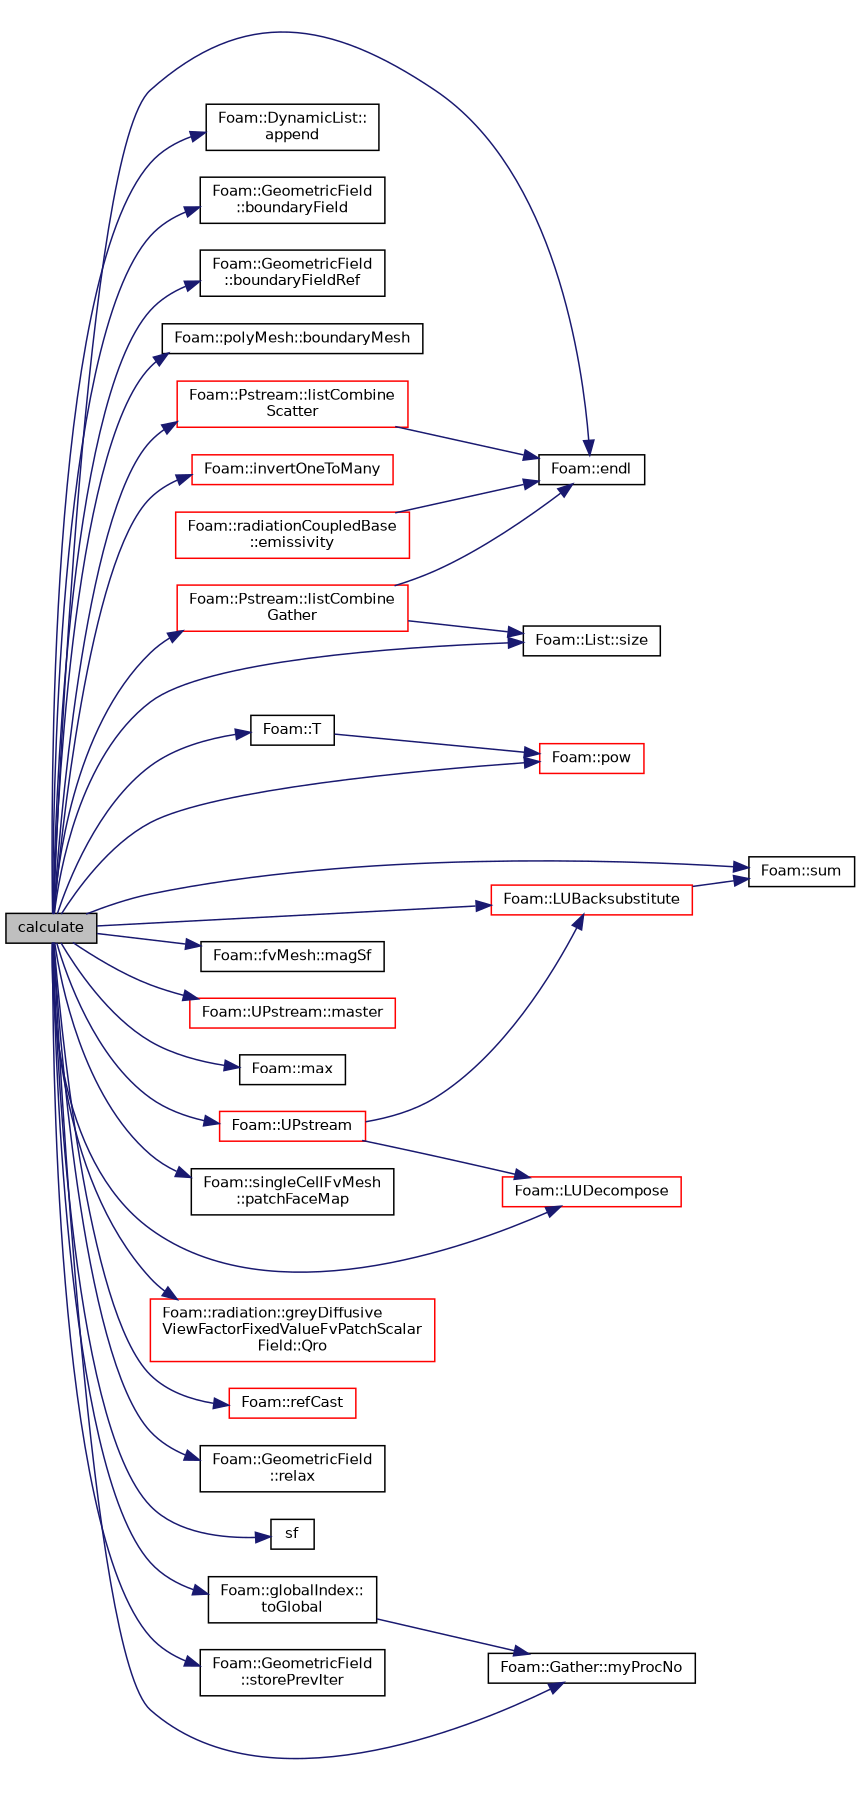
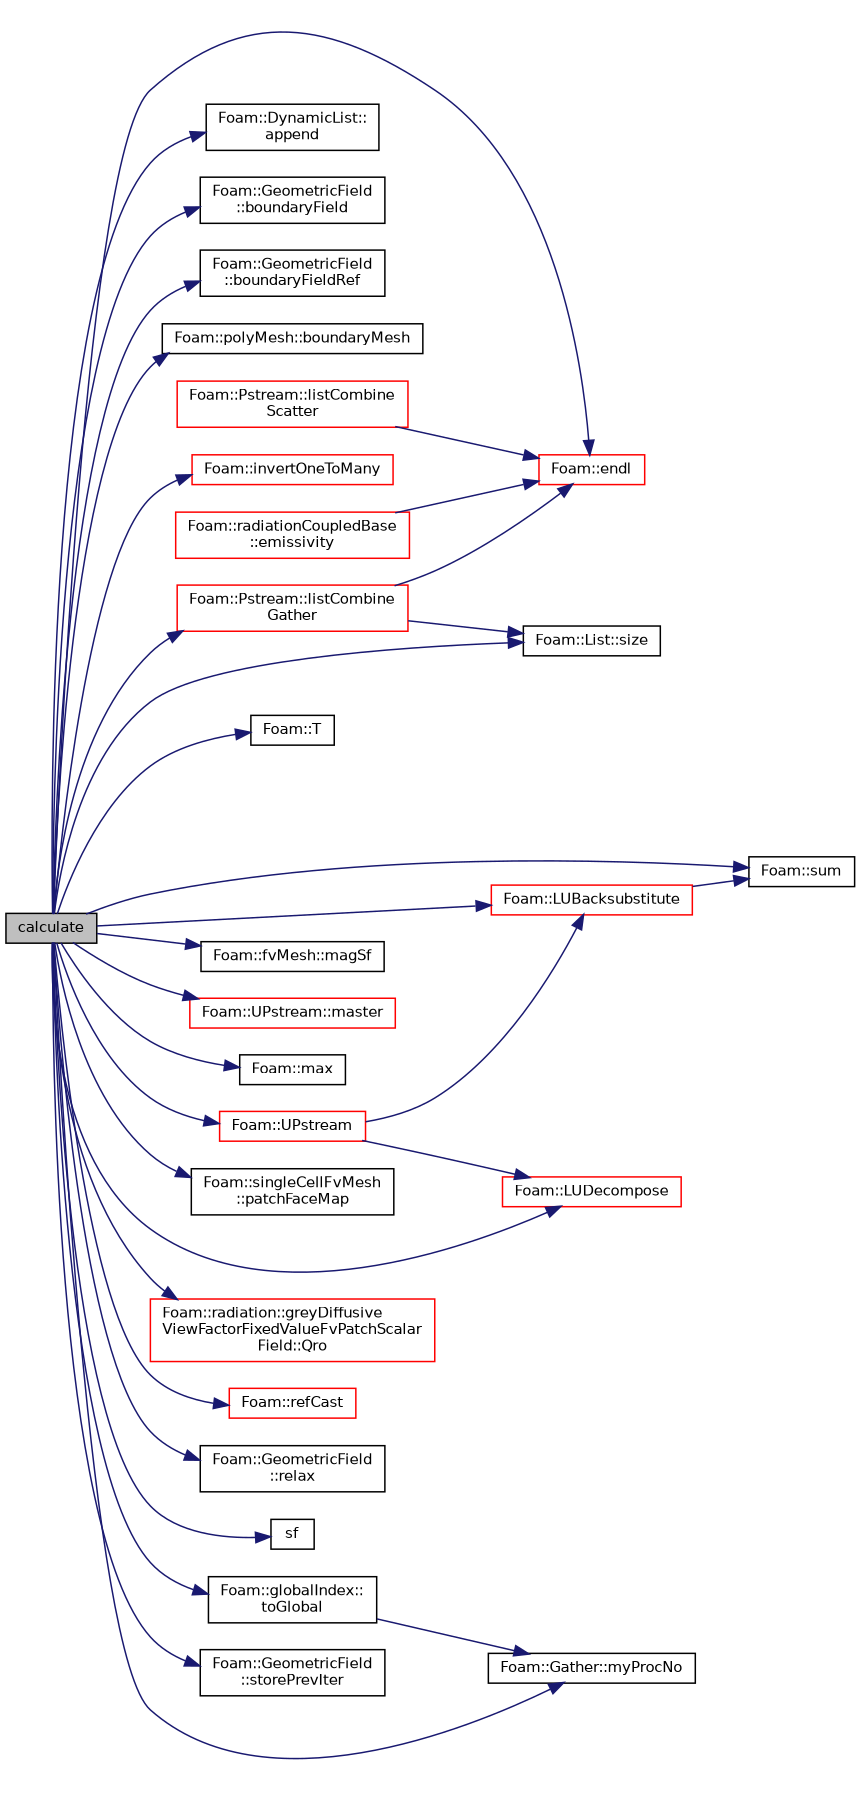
node "Foam::endl": color black -> red
edge "calculate" -> "Foam::Pstream::listCombine Scatter": removed
node "Foam::pow": removed
